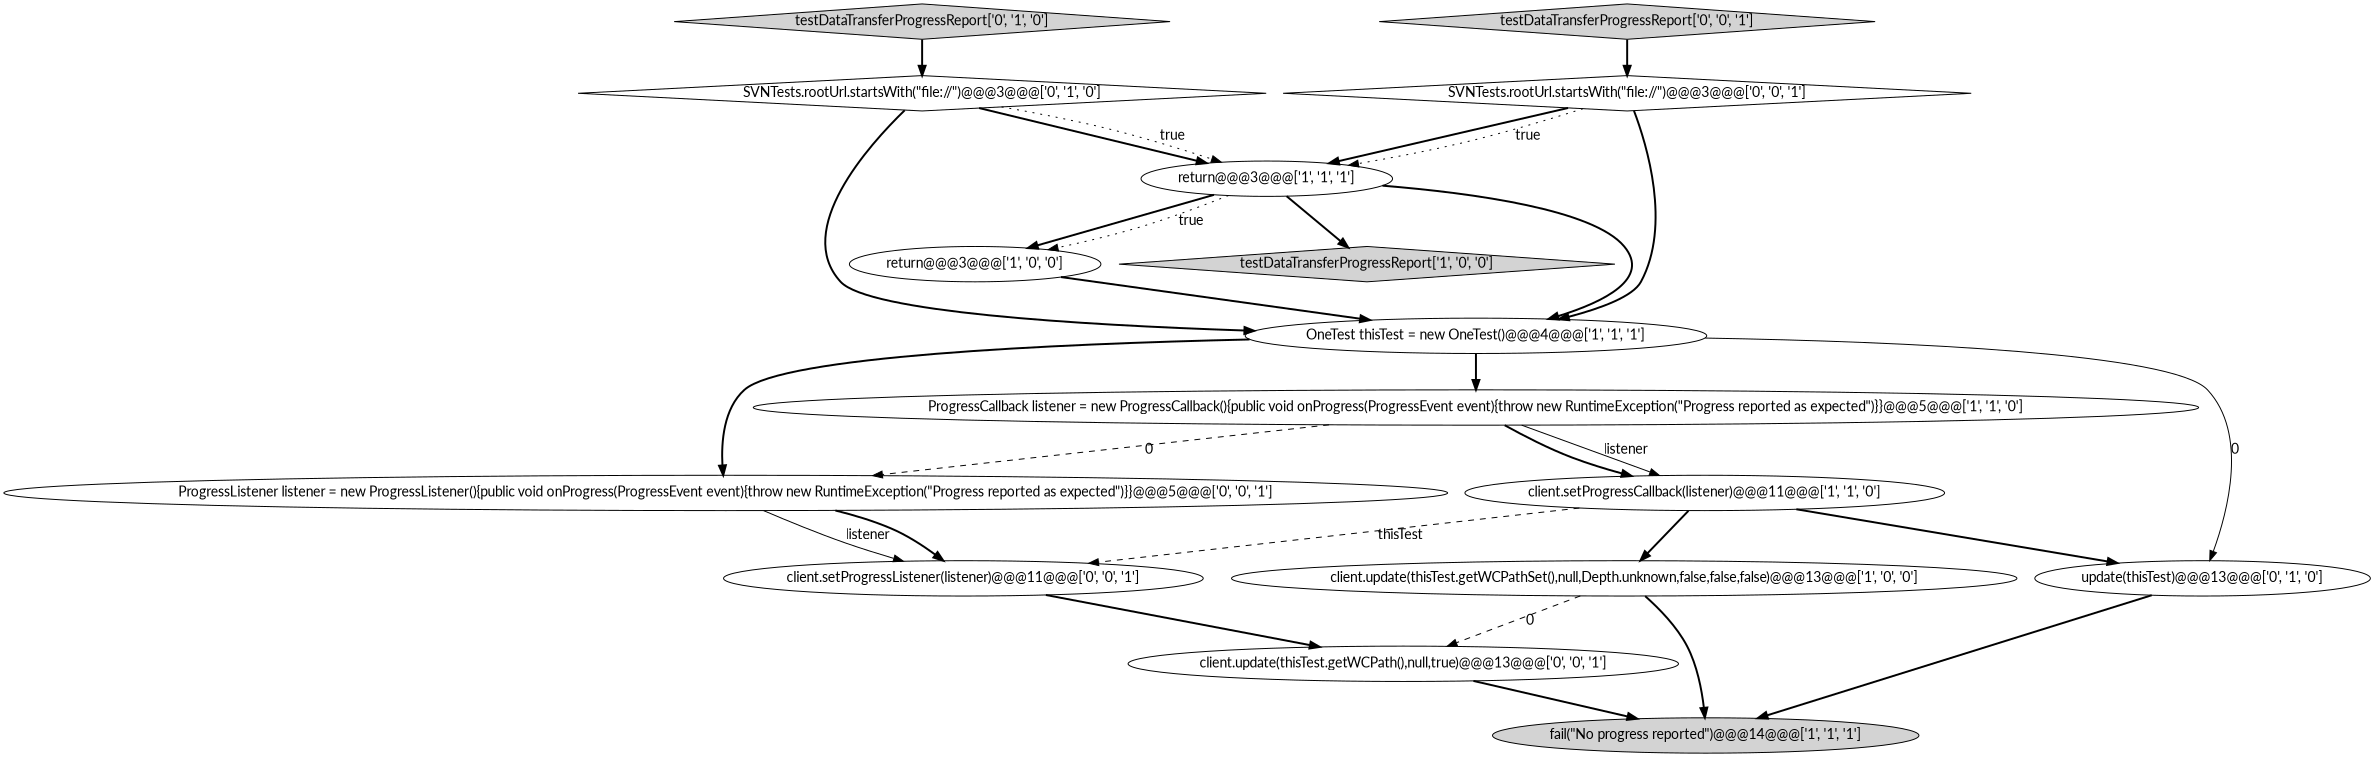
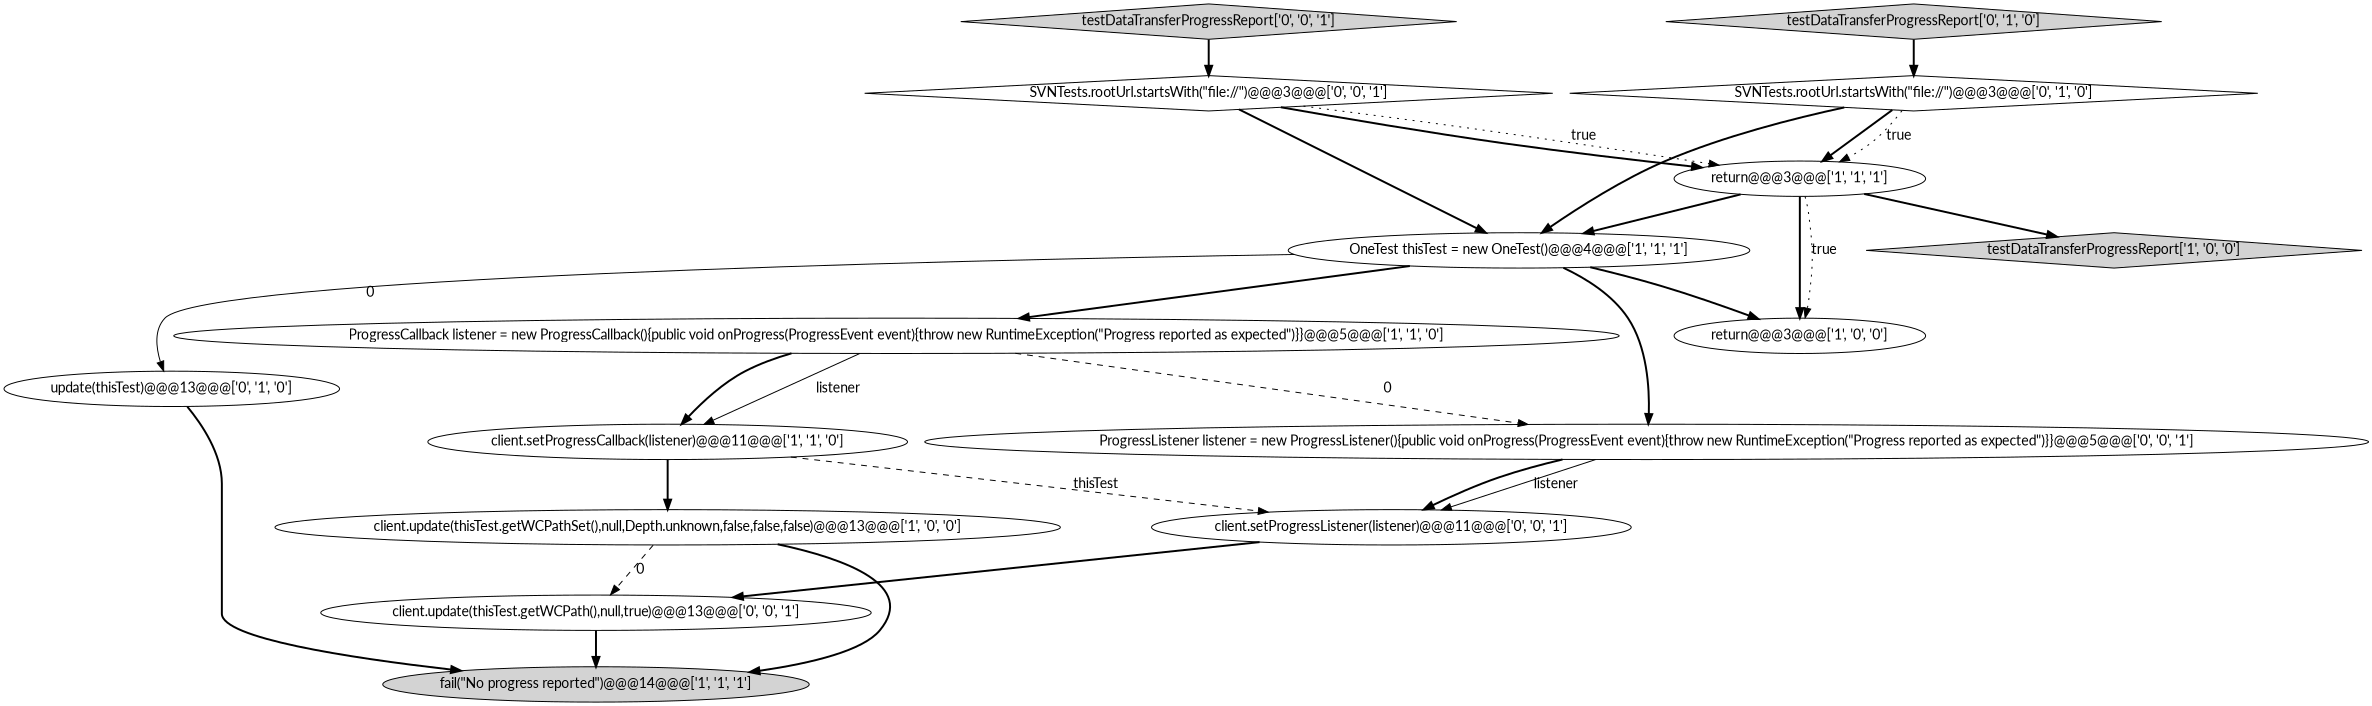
edge "return@@@3@@@['1', '0', '0']" -> "OneTest thisTest = new OneTest()@@@4@@@['1', '1', '1']": reversed
edge "client.setProgressCallback(listener)@@@11@@@['1', '1', '0']" -> "update(thisTest)@@@13@@@['0', '1', '0']": removed
